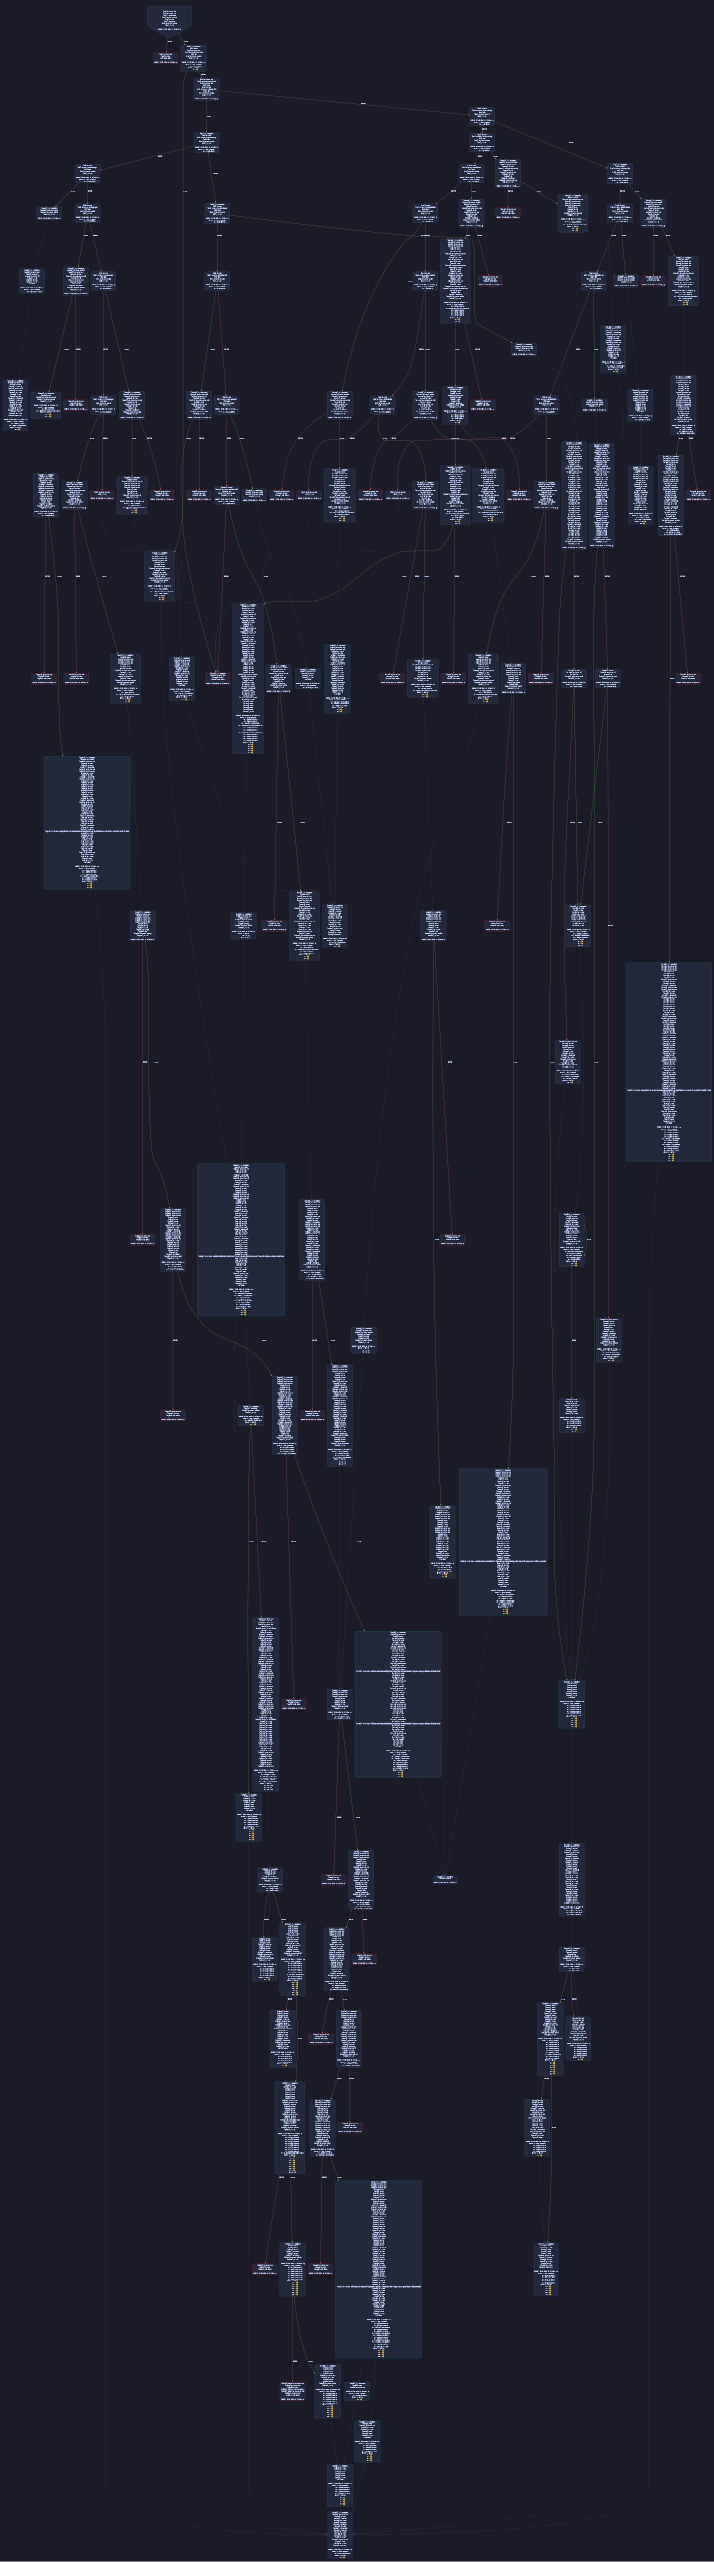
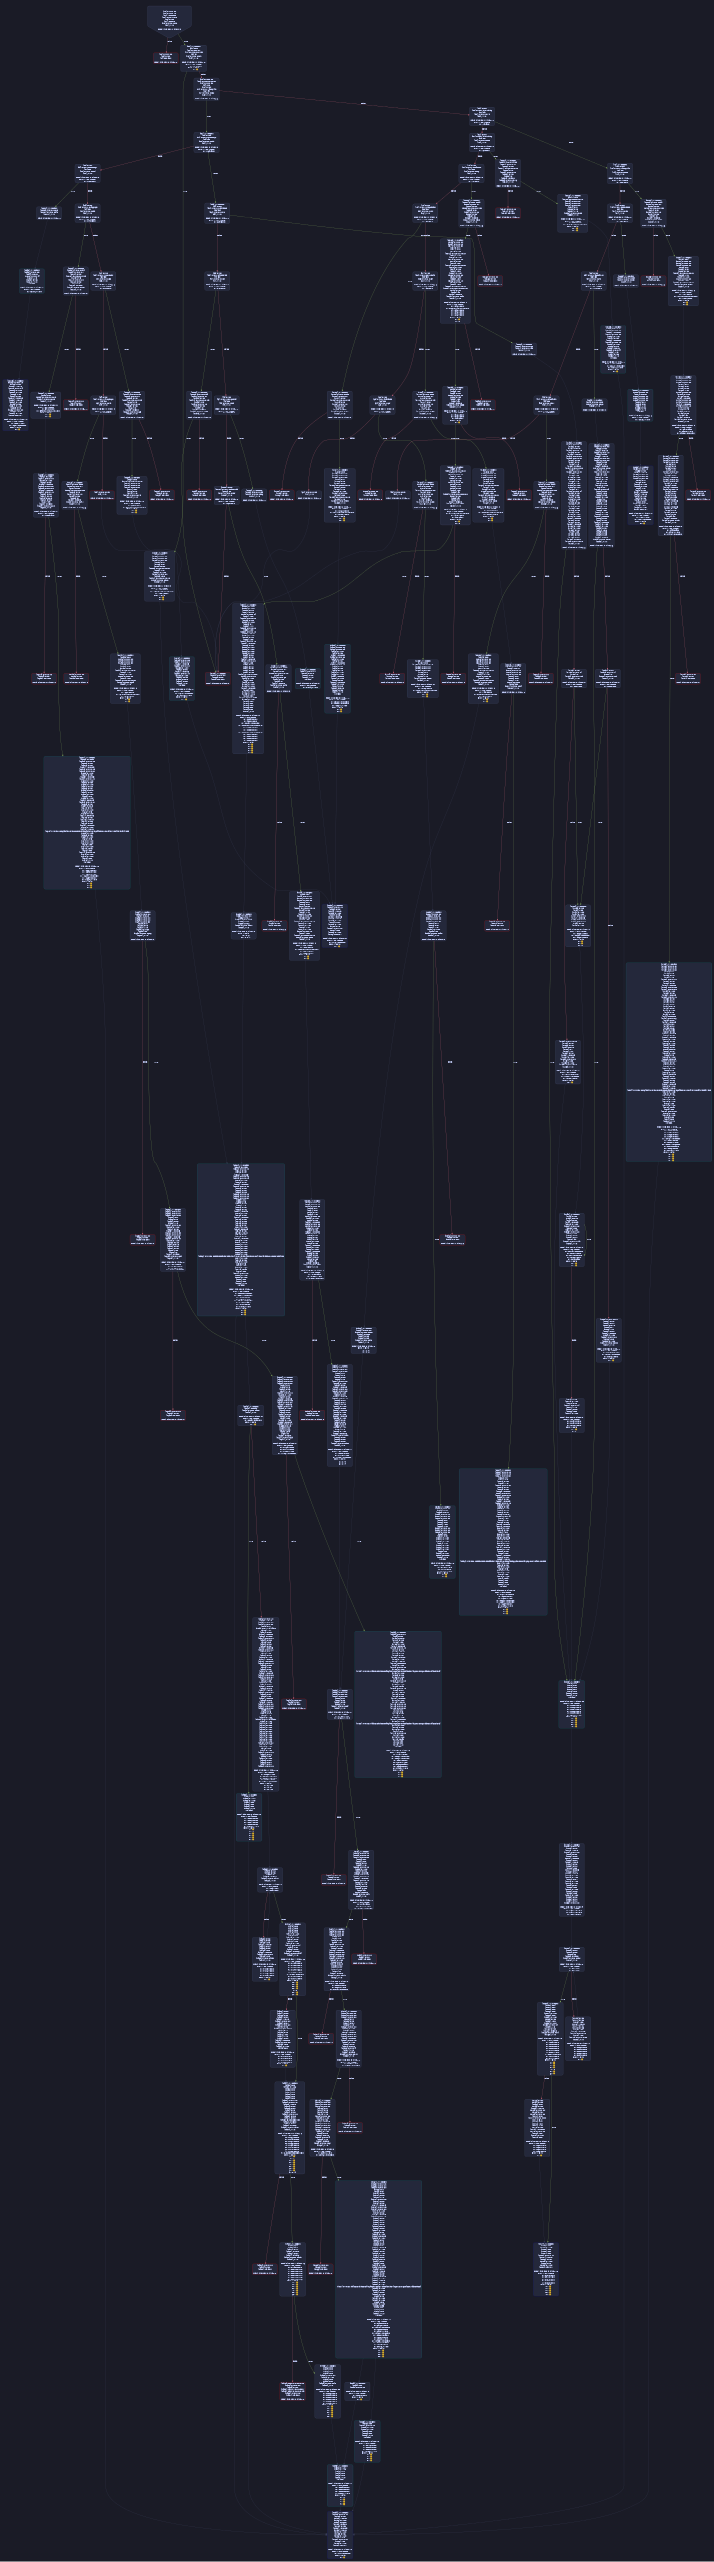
node "[02aa] JUMPDEST [02ab] STOP Stack size req: 0, sizeΔ: 0": removed
